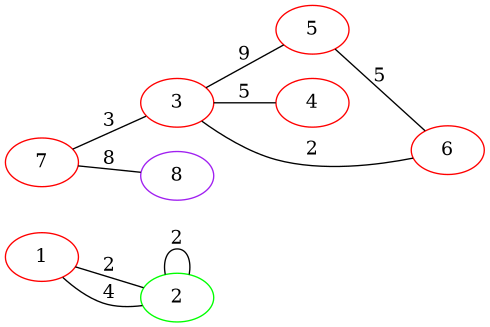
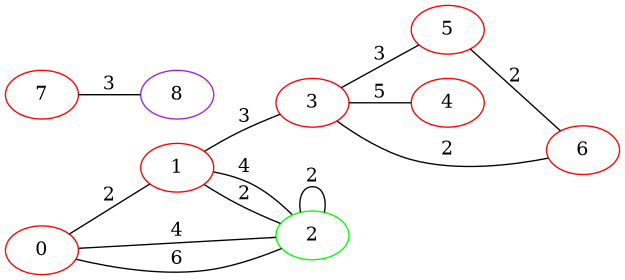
edge "5" -- "3": label "9" -> "3"
edge "5" -- "6": label "5" -> "2"
edge "3" -- "7": now "3" -- "1"
edge "7" -- "8": label "8" -> "3"
node "0": added
